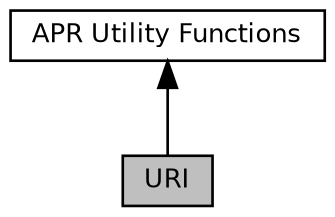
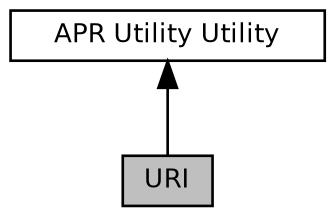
node "APR Utility Functions": label "APR Utility Functions" -> "APR Utility Utility"
